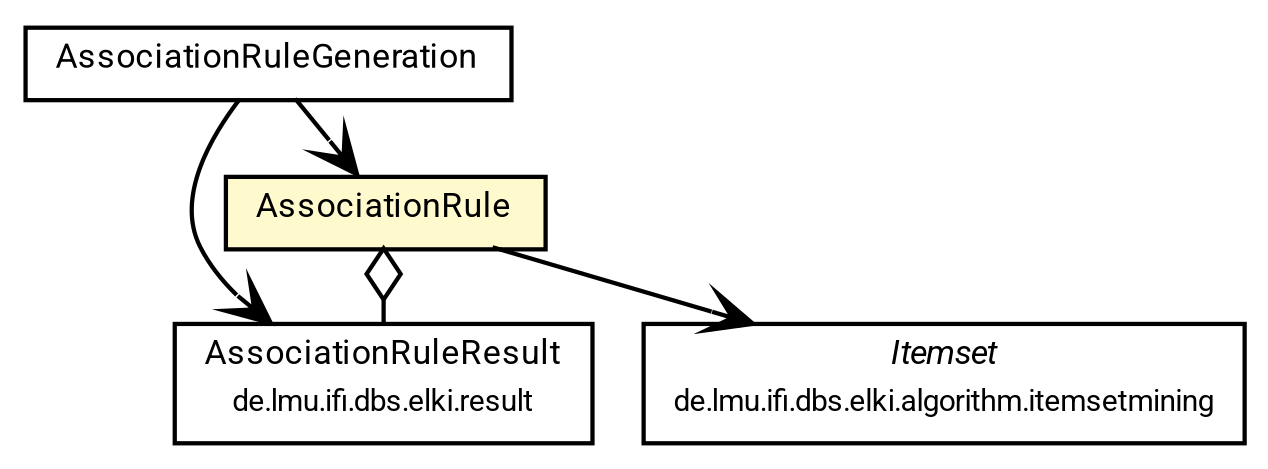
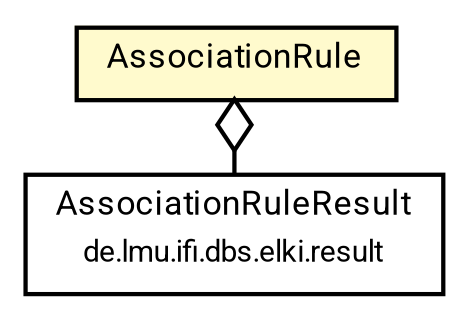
node "AssociationRuleGeneration": removed
node "Itemset": removed
